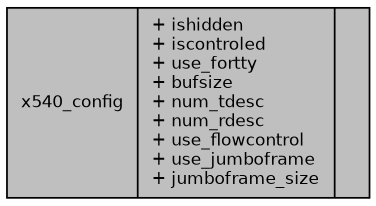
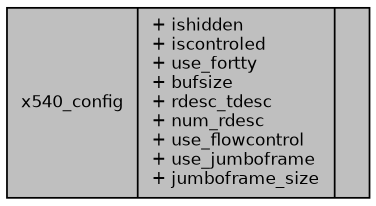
node "x540_config": text "+ num_tdesc" -> "+ rdesc_tdesc"
